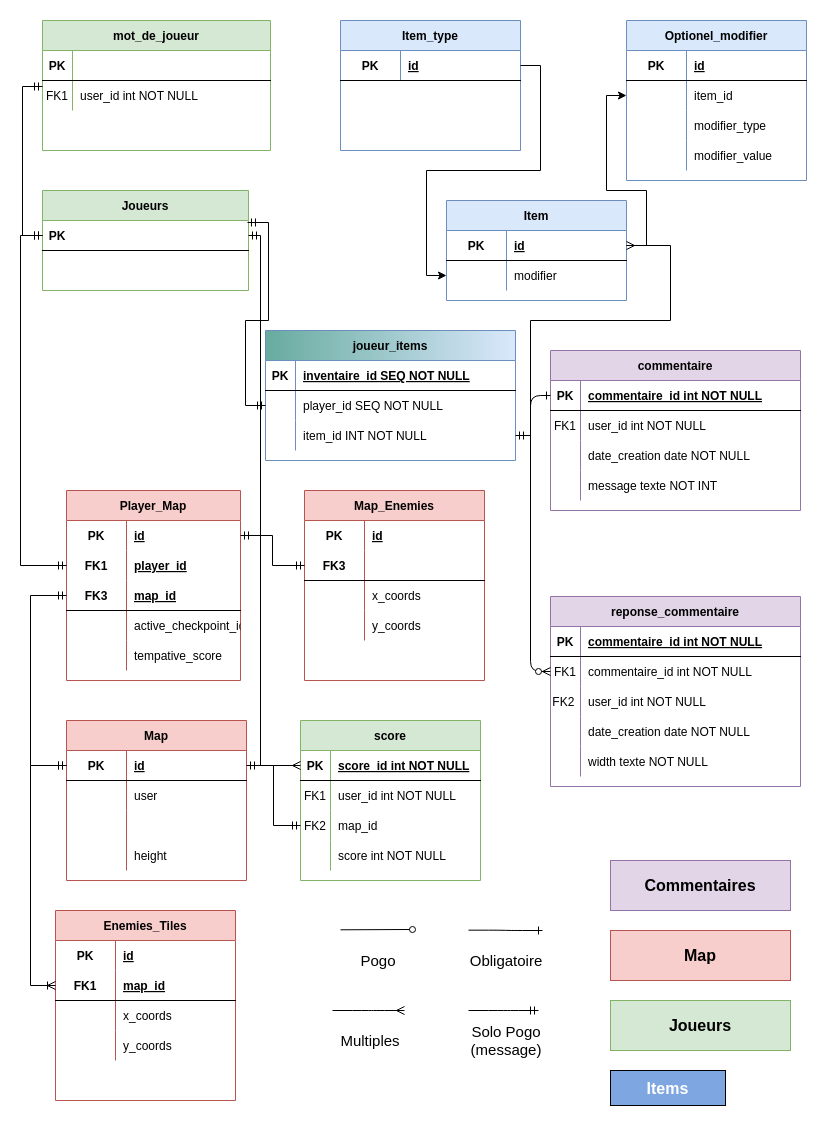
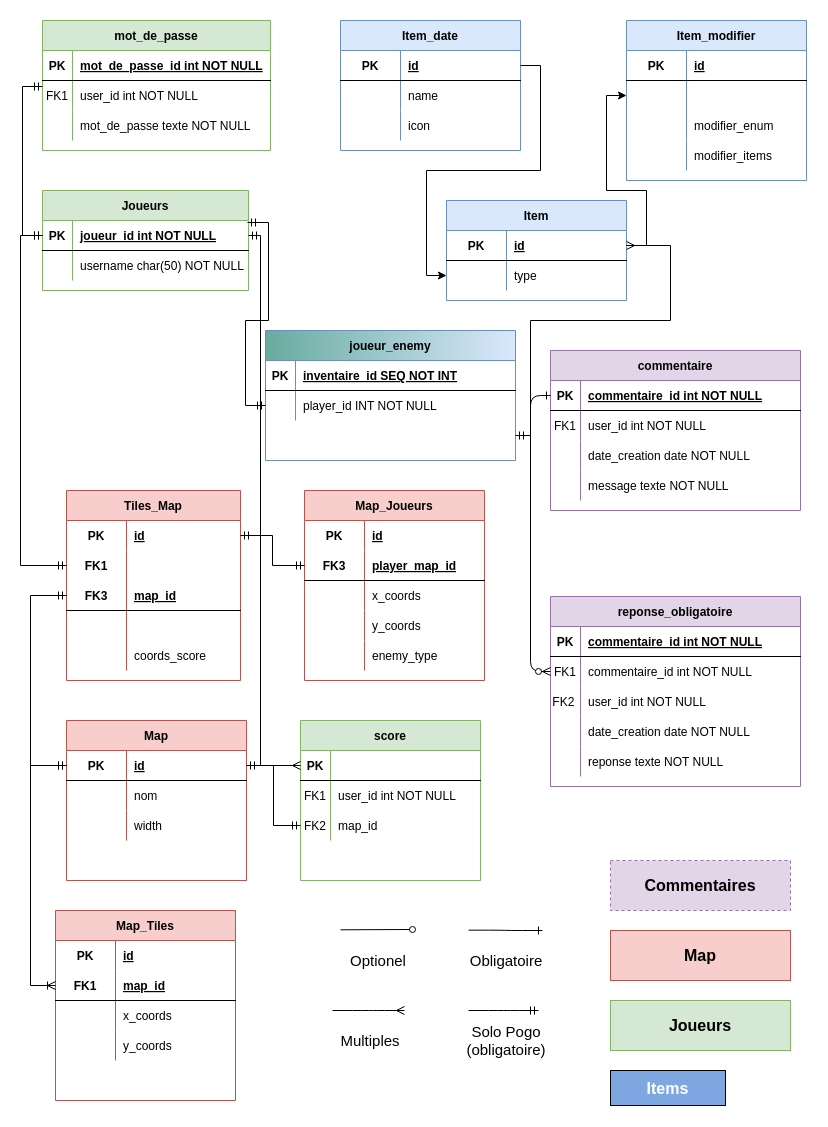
node "mot_de_joueur": label "mot_de_joueur" -> "mot_de_passe"
node "Item_type": label "Item_type" -> "Item_date"
node "Optionel_modifier": label "Optionel_modifier" -> "Item_modifier"
node "mot_de_passe_id int NOT NULL": added
node "name": added
node "item_id": removed
node "mot_de_passe texte NOT NULL": added
node "icon": added
node "modifier_type": label "modifier_type" -> "modifier_enum"
node "modifier_value": label "modifier_value" -> "modifier_items"
node "joueur_id int NOT NULL": added
node "username char(50) NOT NULL": added
node "modifier": label "modifier" -> "type"
node "joueur_items": label "joueur_items" -> "joueur_enemy"
node "inventaire_id SEQ NOT NULL": label "inventaire_id SEQ NOT NULL" -> "inventaire_id SEQ NOT INT"
node "player_id SEQ NOT NULL": label "player_id SEQ NOT NULL" -> "player_id INT NOT NULL"
node "item_id INT NOT NULL": removed
node "message texte NOT INT": label "message texte NOT INT" -> "message texte NOT NULL"
node "Player_Map": label "Player_Map" -> "Tiles_Map"
node "Map_Enemies": label "Map_Enemies" -> "Map_Joueurs"
node "player_id": removed
node "player_map_id": added
node "reponse_commentaire": label "reponse_commentaire" -> "reponse_obligatoire"
node "active_checkpoint_id": removed
node "tempative_score": label "tempative_score" -> "coords_score"
node "enemy_type": added
node "width texte NOT NULL": label "width texte NOT NULL" -> "reponse texte NOT NULL"
node "score_id int NOT NULL": removed
node "user": label "user" -> "nom"
node "width": added
node "height": removed
node "score int NOT NULL": removed
node "Commentaires": style solid -> dashed
node "Enemies_Tiles": label "Enemies_Tiles" -> "Map_Tiles"
node "Pogo": label "Pogo" -> "Optionel"
node "Solo Pogo (message)": label "Solo Pogo (message)" -> "Solo Pogo (obligatoire)"
